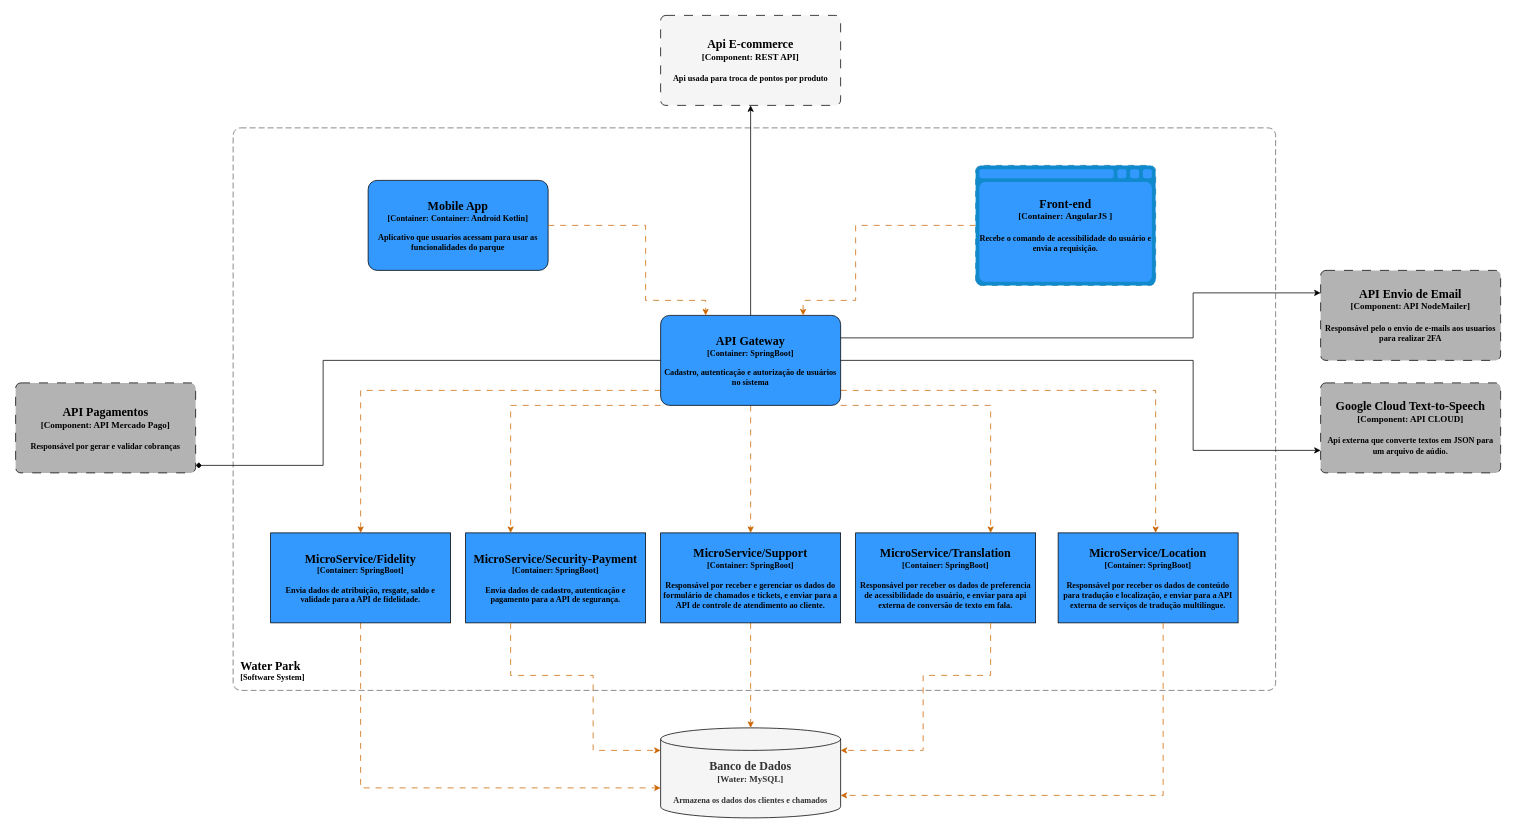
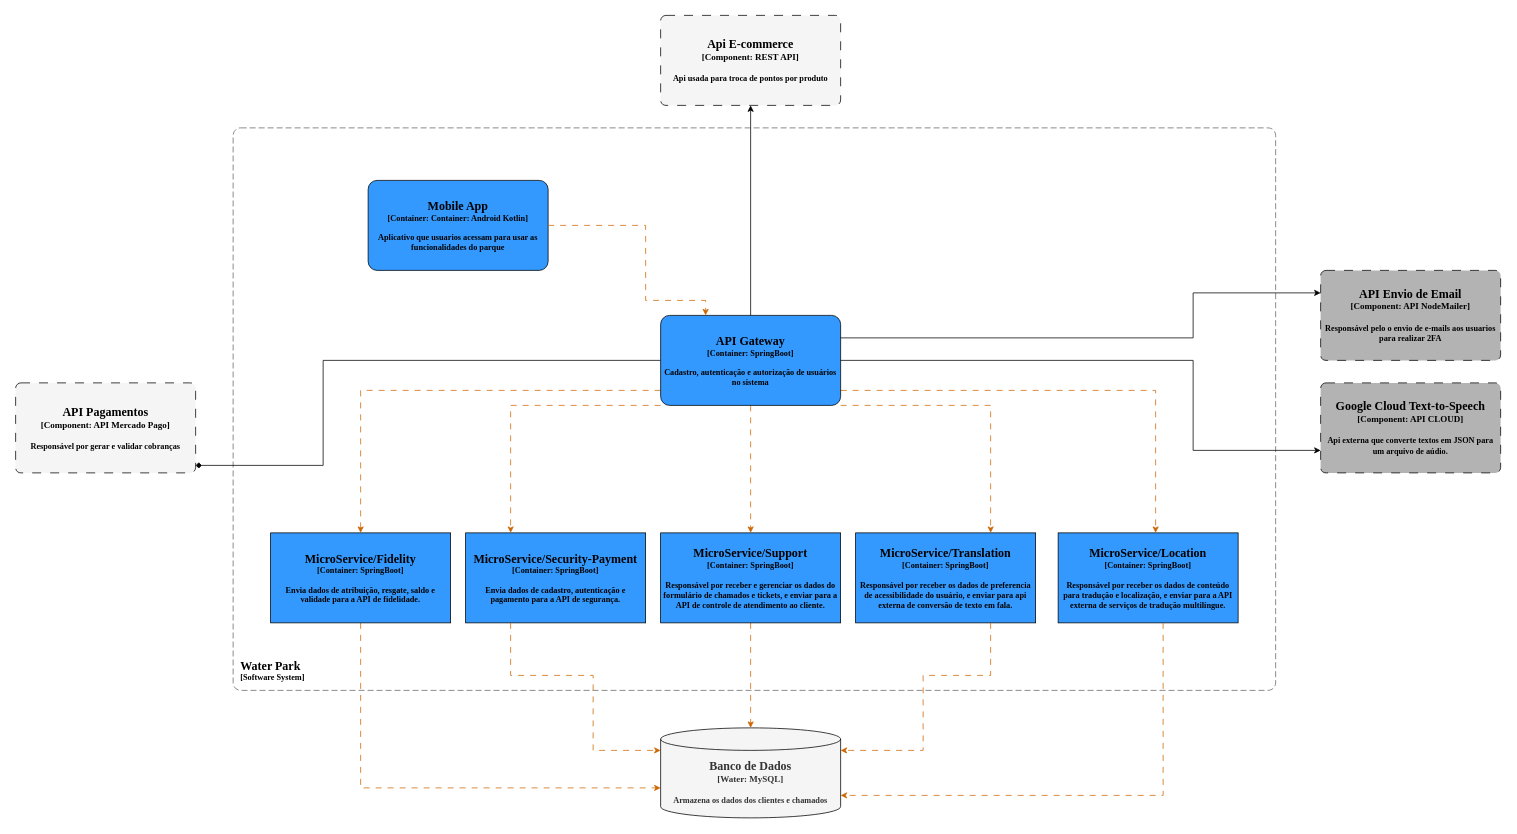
node "Front-end [Container: AngularJS ] Recebe o comando de acessibilidade do usuário e envia a requisição.": removed
edge "Front-end [Container: AngularJS ] Recebe o comando de acessibilidade do usuário e envia a requisição." -> "API Gateway [Container: SpringBoot] Cadastro, autenticação e autorização de usuários no sistema": removed
node "API Pagamentos [Component: API Mercado Pago] Responsável por gerar e validar cobranças": fillcolor #b3b3b3 -> #f5f5f5
